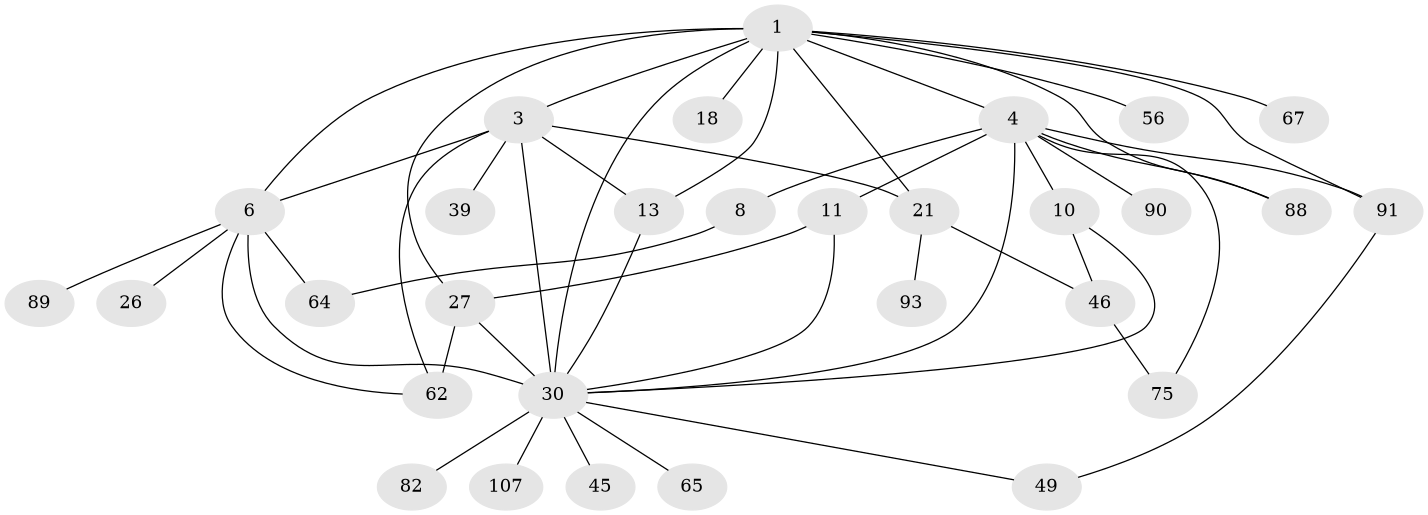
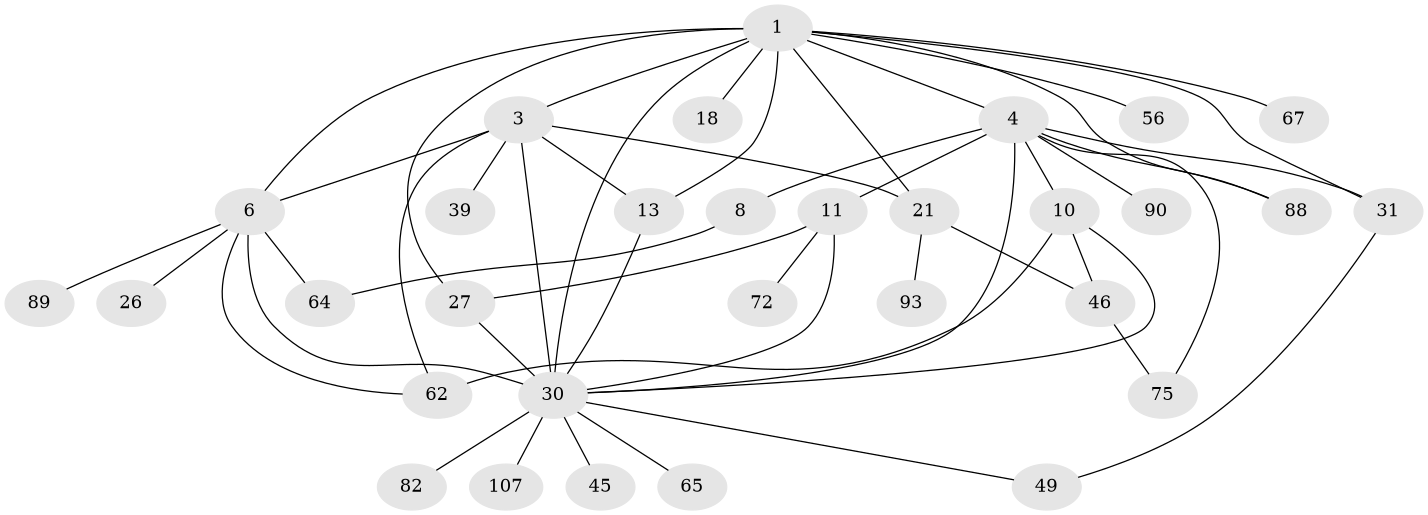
node "91": label "91" -> "31"
node "72": added
edge "27" -- "62": now "10" -- "62"
